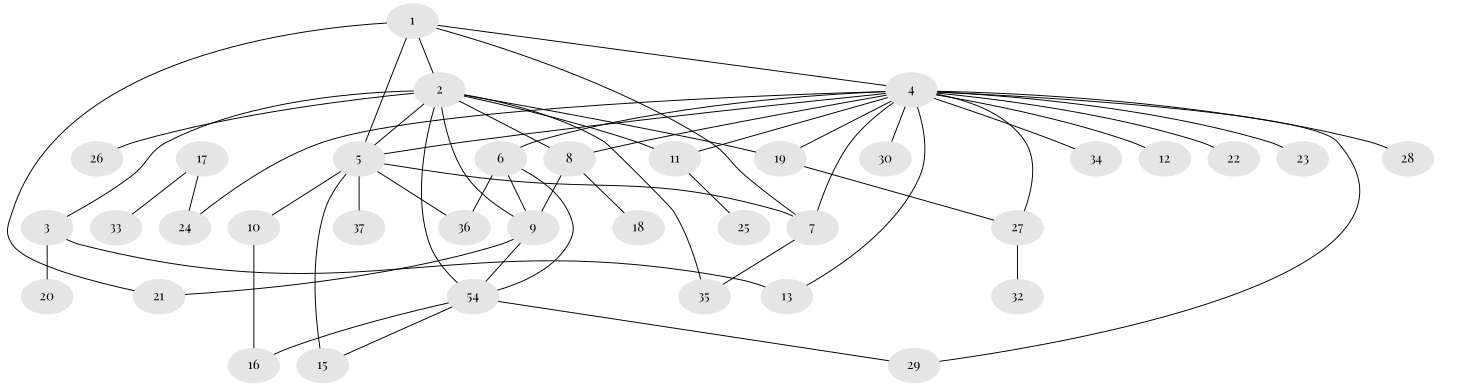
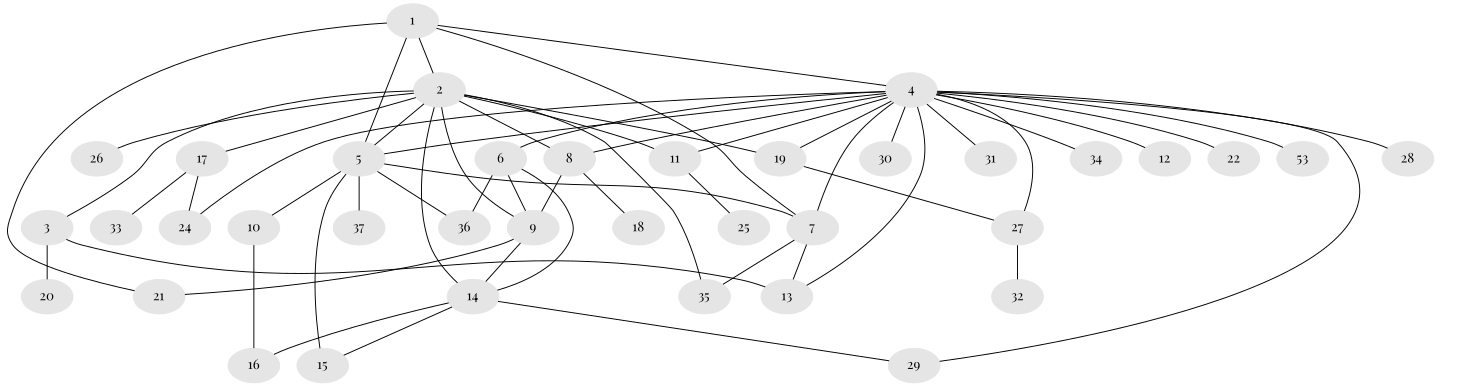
edge "2" -- "17": added
node "31": added
node "23": label "23" -> "53"
edge "7" -- "13": added
node "54": label "54" -> "14"
